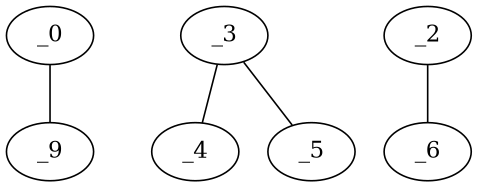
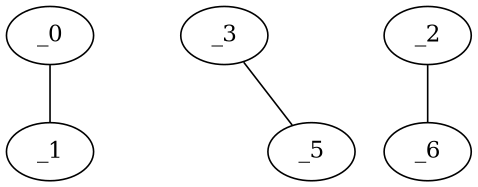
node "_9": label "_9" -> "_1"
node "_4": removed
